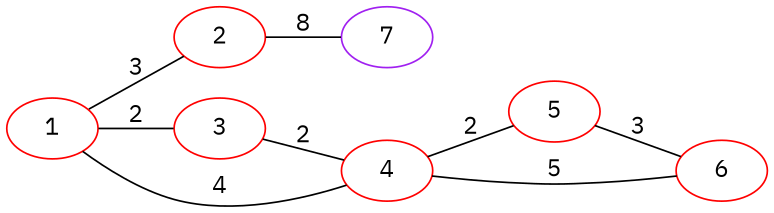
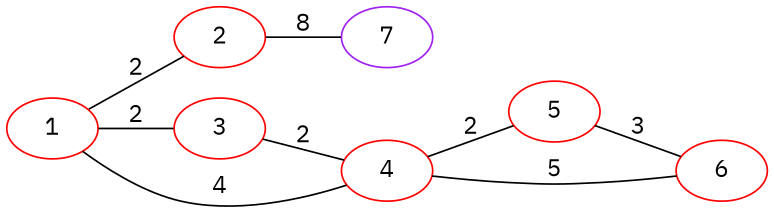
edge "2" -- "1": label "3" -> "2"
